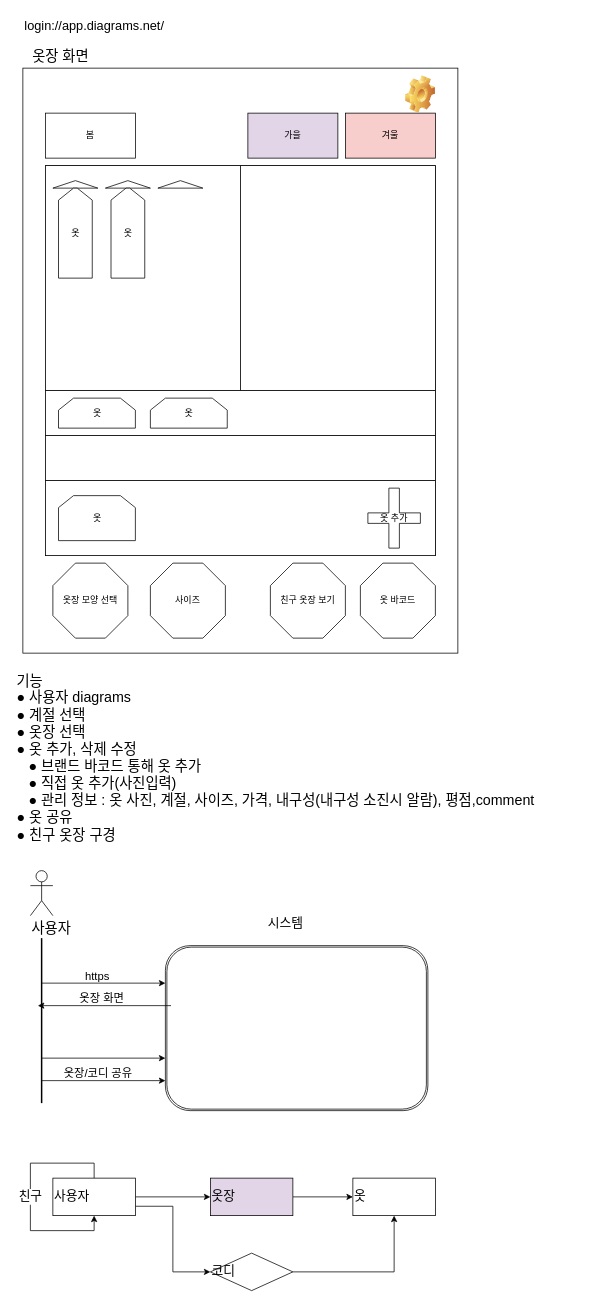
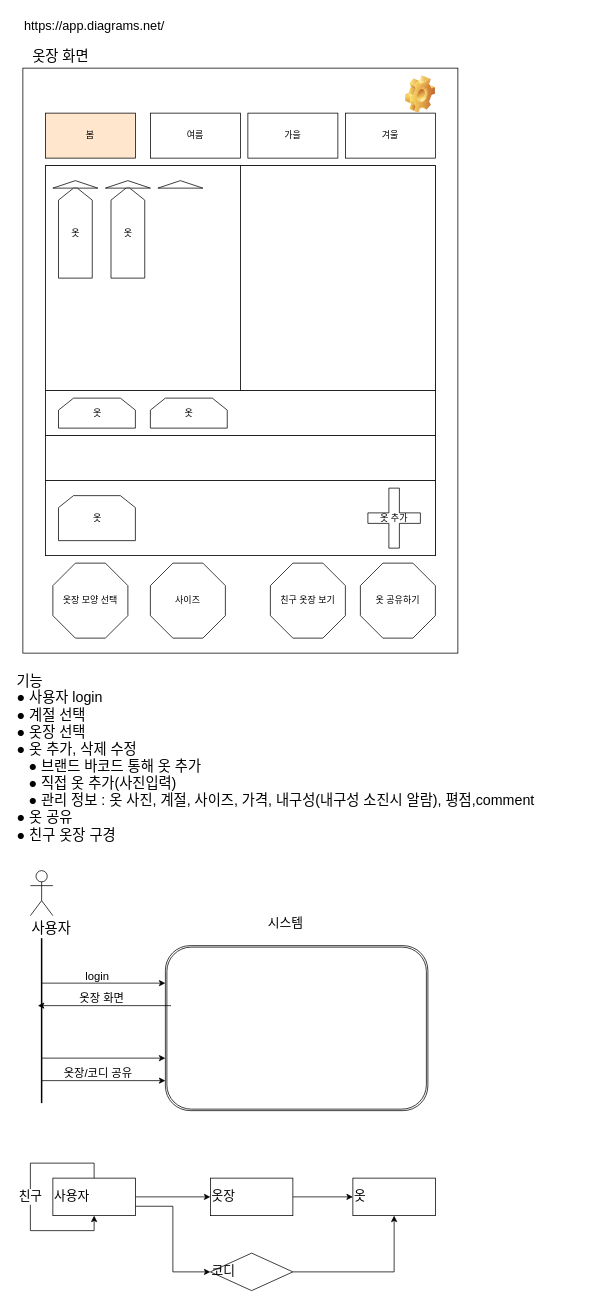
node "login://app.diagrams.net/": label "login://app.diagrams.net/" -> "https://app.diagrams.net/"
node "봄": fillcolor #ffffff -> #ffe6cc
node "여름": added
node "가을": fillcolor #e1d5e7 -> #ffffff
node "겨울": fillcolor #f8cecc -> #ffffff
node "옷 바코드": label "옷 바코드" -> "옷 공유하기"
node "기능 ● 사용자 diagrams ● 계절 선택 ● 옷장 선택 ● 옷 추가, 삭제 수정 ● 브랜드 바코드 통해 옷 추가 ● 직접 옷 추가(사진입력) ● 관리 정보 : 옷 사진, 계절, 사이즈, 가격, 내구성(내구성 소진시 알람), 평점,comment ● 옷 공유 ● 친구 옷장 구경": label "기능 ● 사용자 diagrams ● 계절 선택 ● 옷장 선택 ● 옷 추가, 삭제 수정 ● 브랜드 바코드 통해 옷 추가 ● 직접 옷 추가(사진입력) ● 관리 정보 : 옷 사진, 계절, 사이즈, 가격, 내구성(내구성 소진시 알람), 평점,comment ● 옷 공유 ● 친구 옷장 구경" -> "기능 ● 사용자 login ● 계절 선택 ● 옷장 선택 ● 옷 추가, 삭제 수정 ● 브랜드 바코드 통해 옷 추가 ● 직접 옷 추가(사진입력) ● 관리 정보 : 옷 사진, 계절, 사이즈, 가격, 내구성(내구성 소진시 알람), 평점,comment ● 옷 공유 ● 친구 옷장 구경"
node "https": label "https" -> "login"
node "옷장": fillcolor #e1d5e7 -> #ffffff
